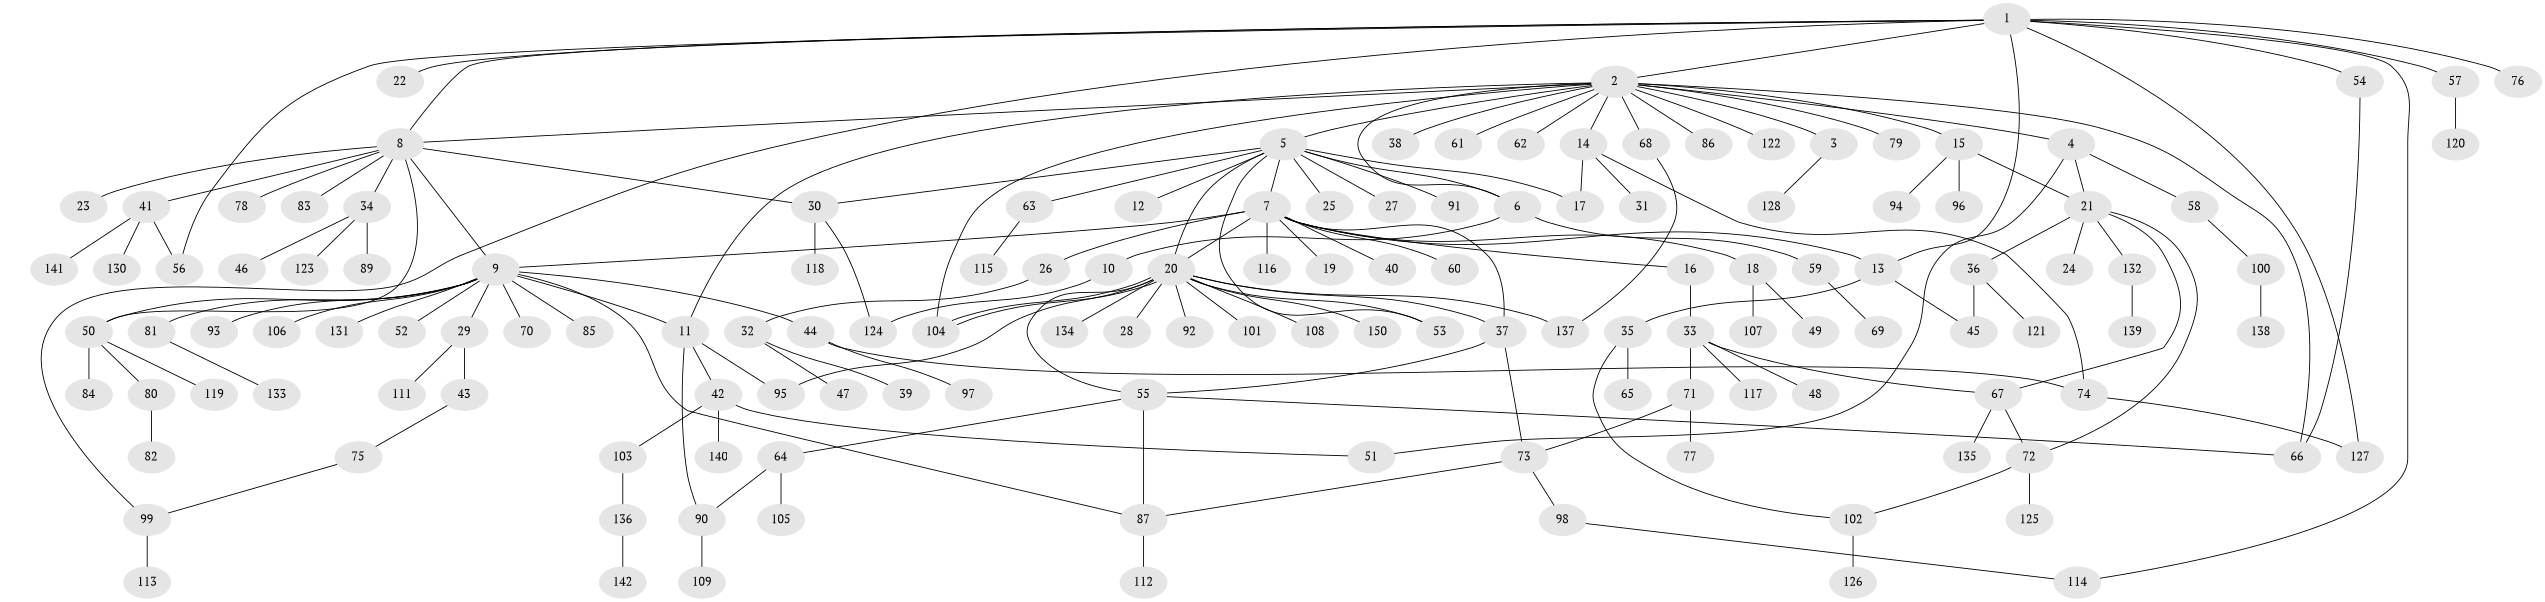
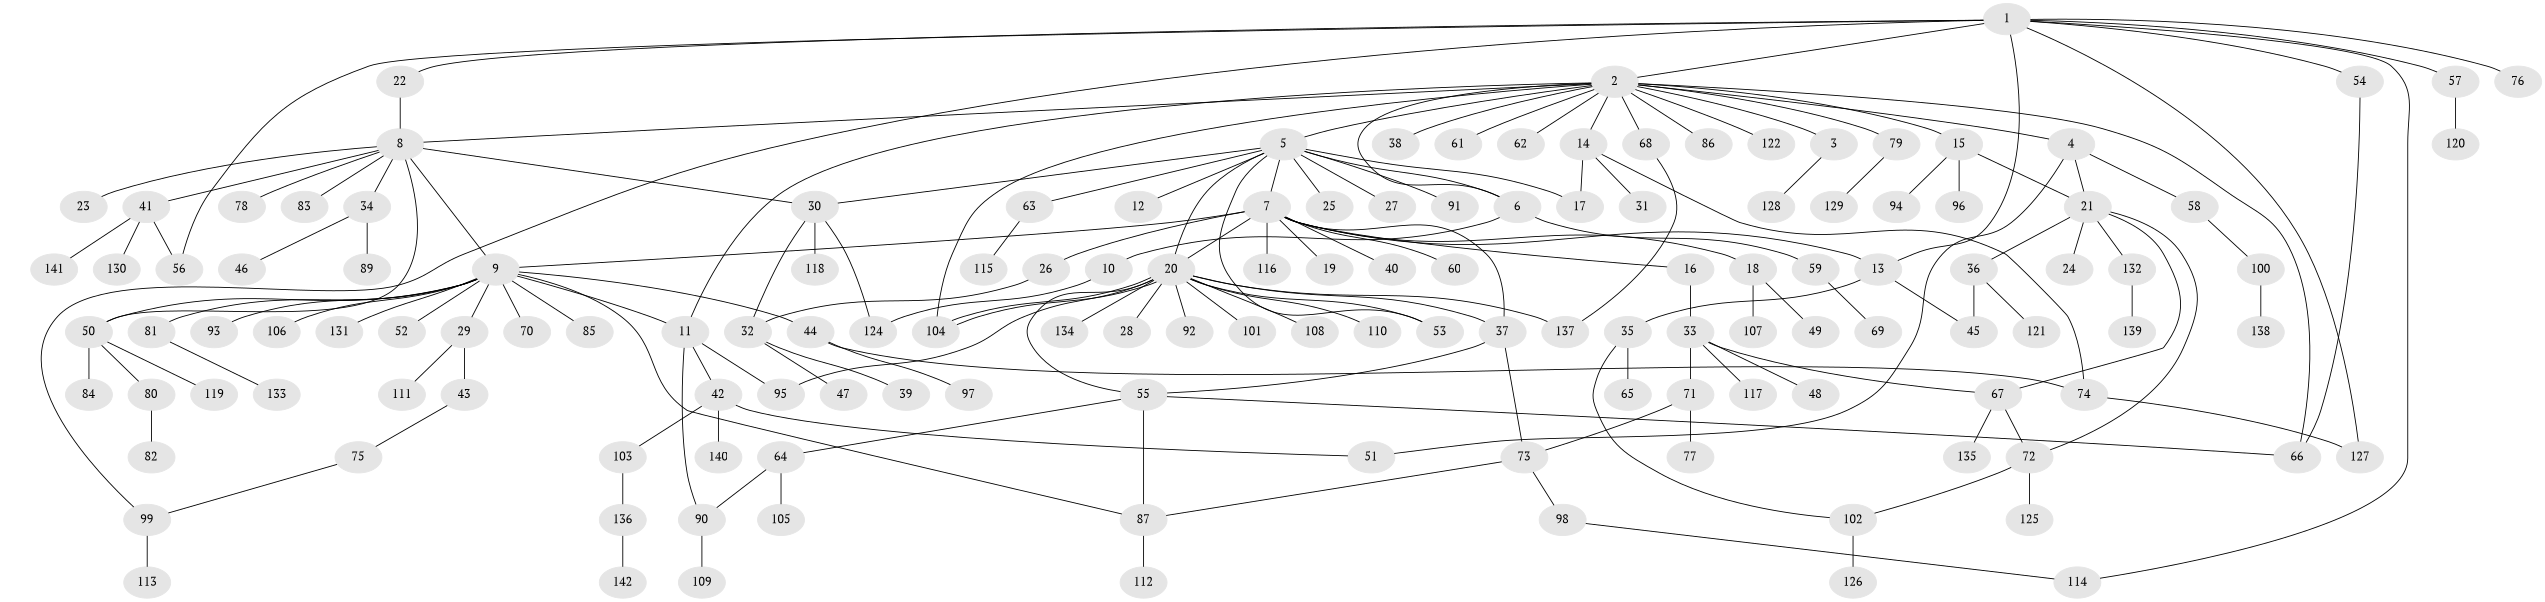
edge "1" -- "8": now "22" -- "8"
node "129": added
edge "30" -- "32": added
node "123": removed
node "150": label "150" -> "110"
